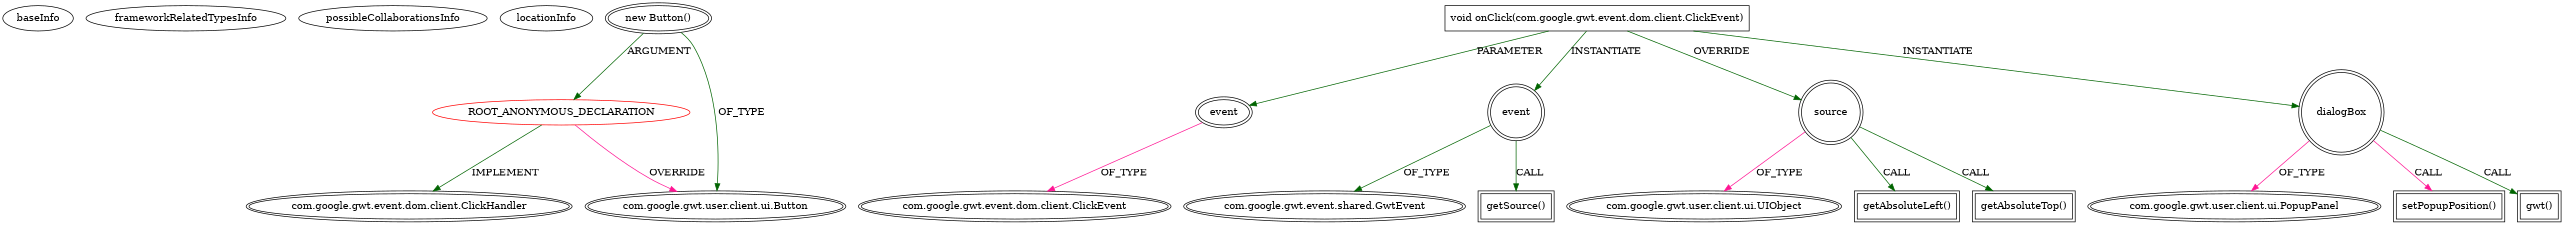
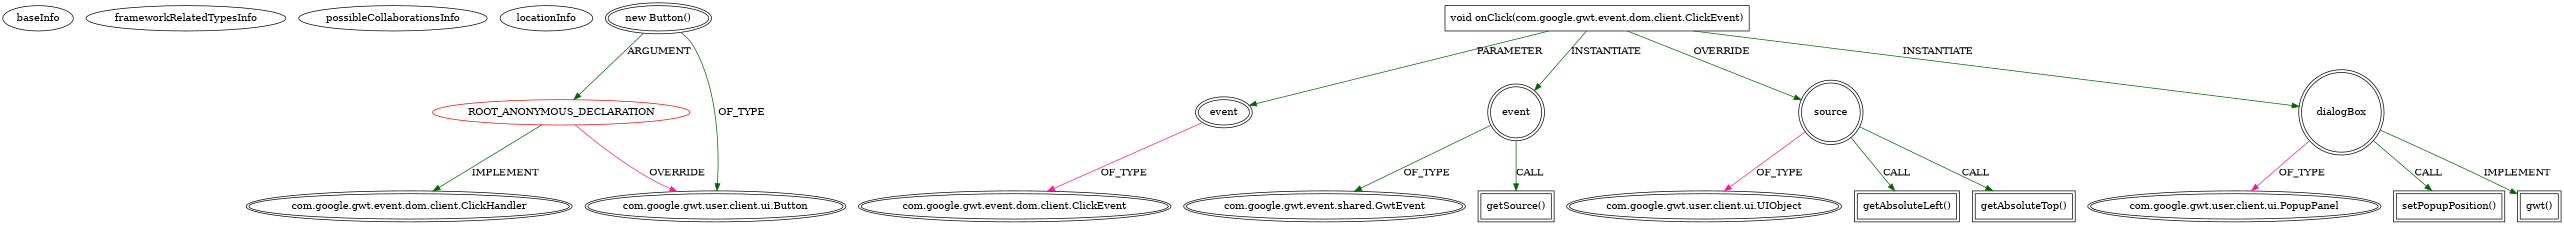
edge "dialogBox" -> "setPopupPosition()": color deeppink -> darkgreen
edge "dialogBox" -> "gwt()": label "CALL" -> "IMPLEMENT"
